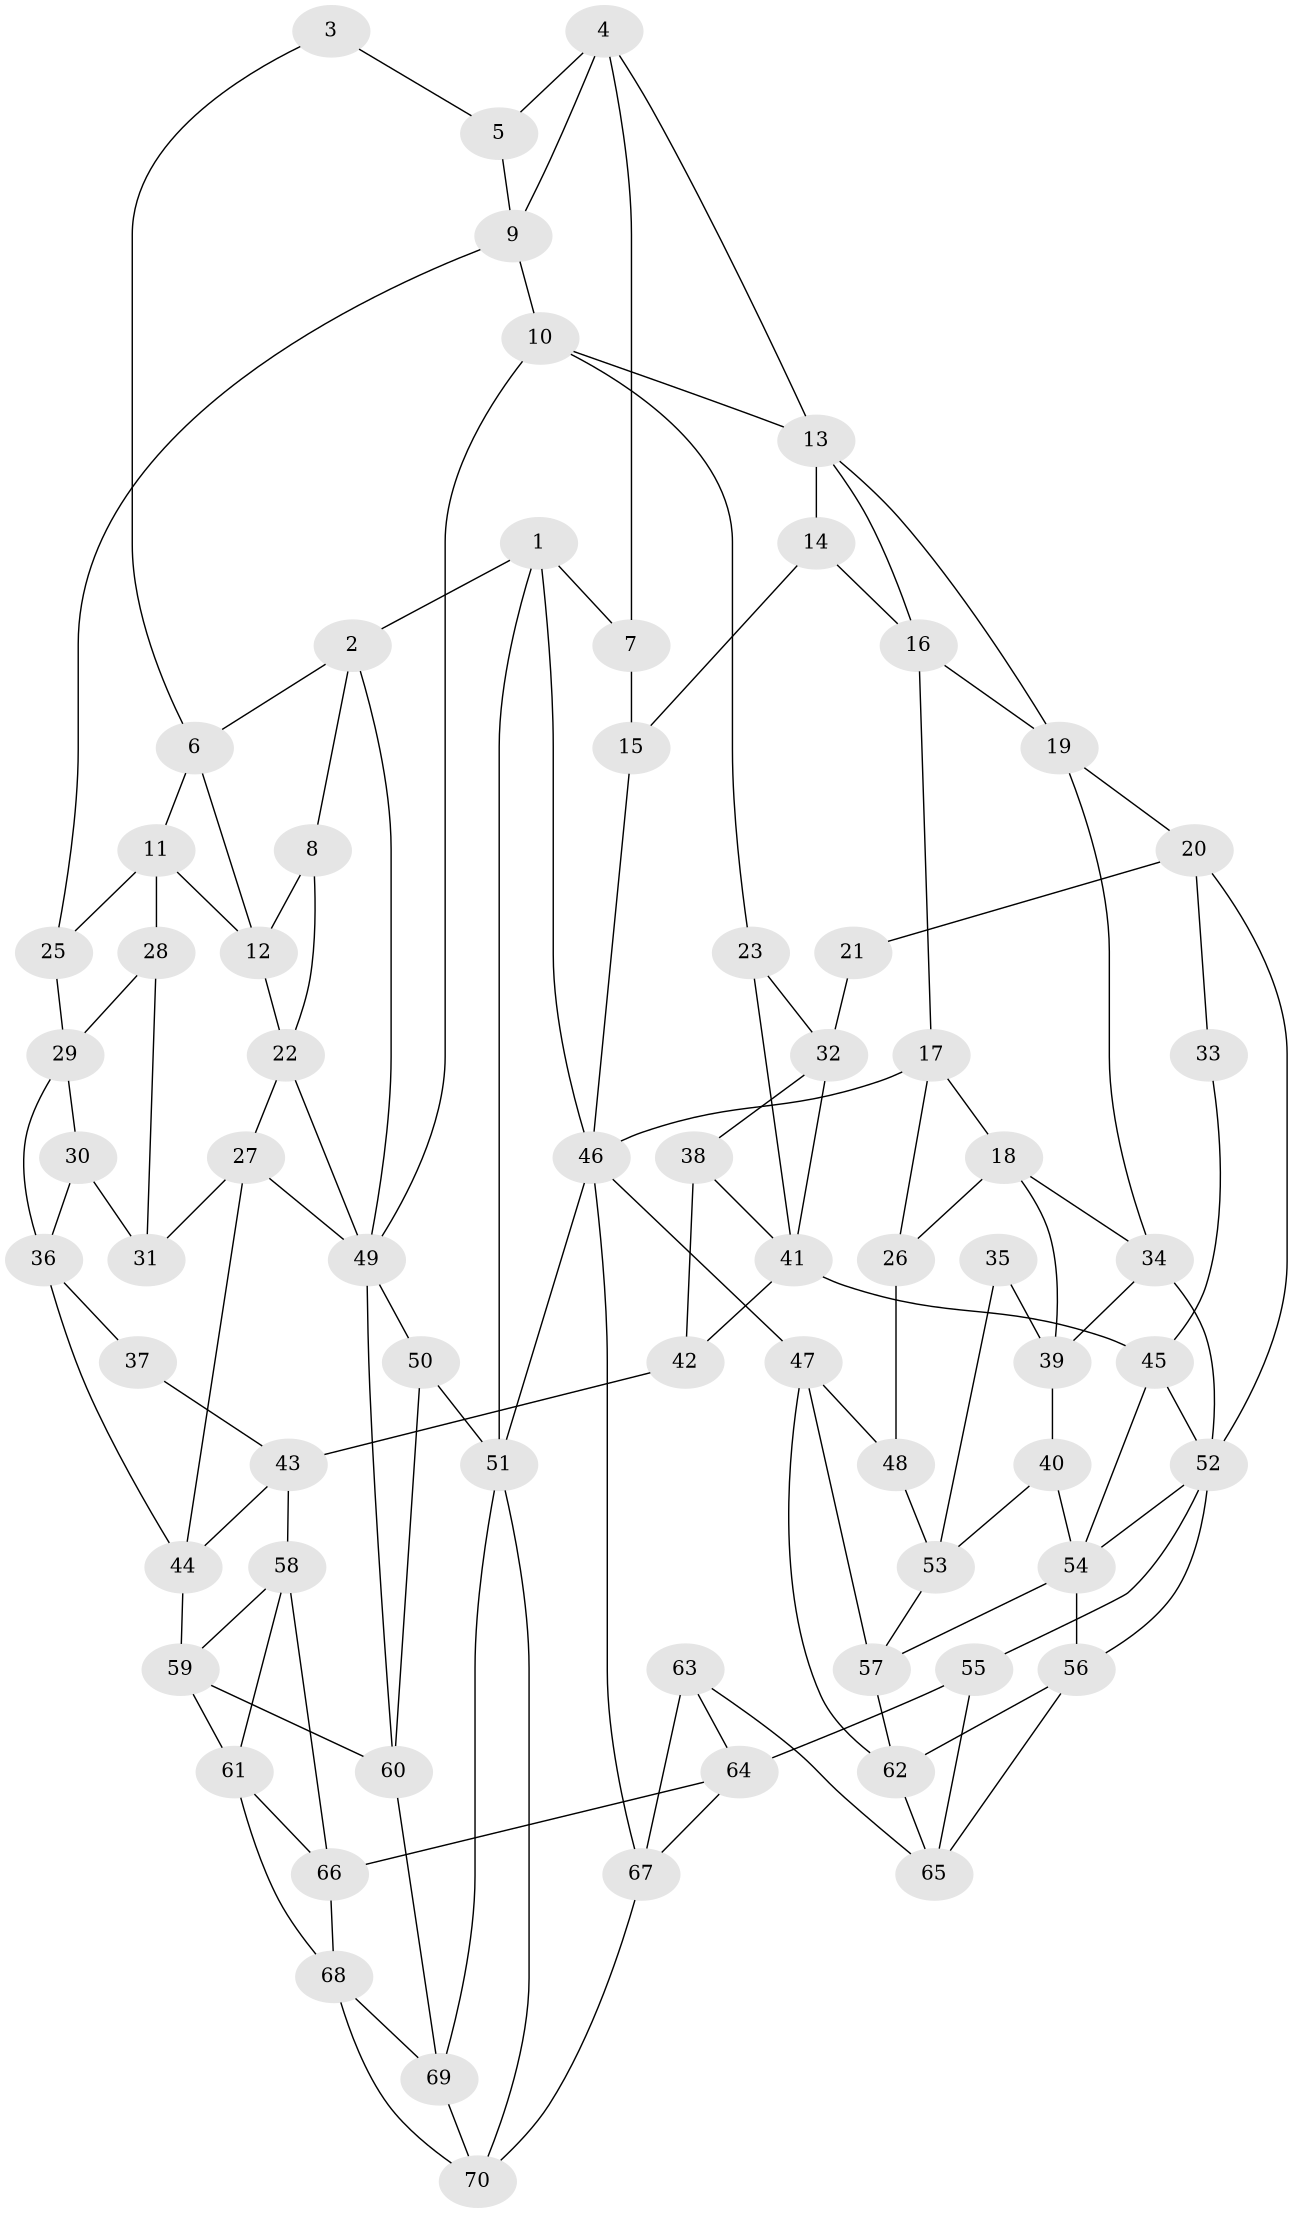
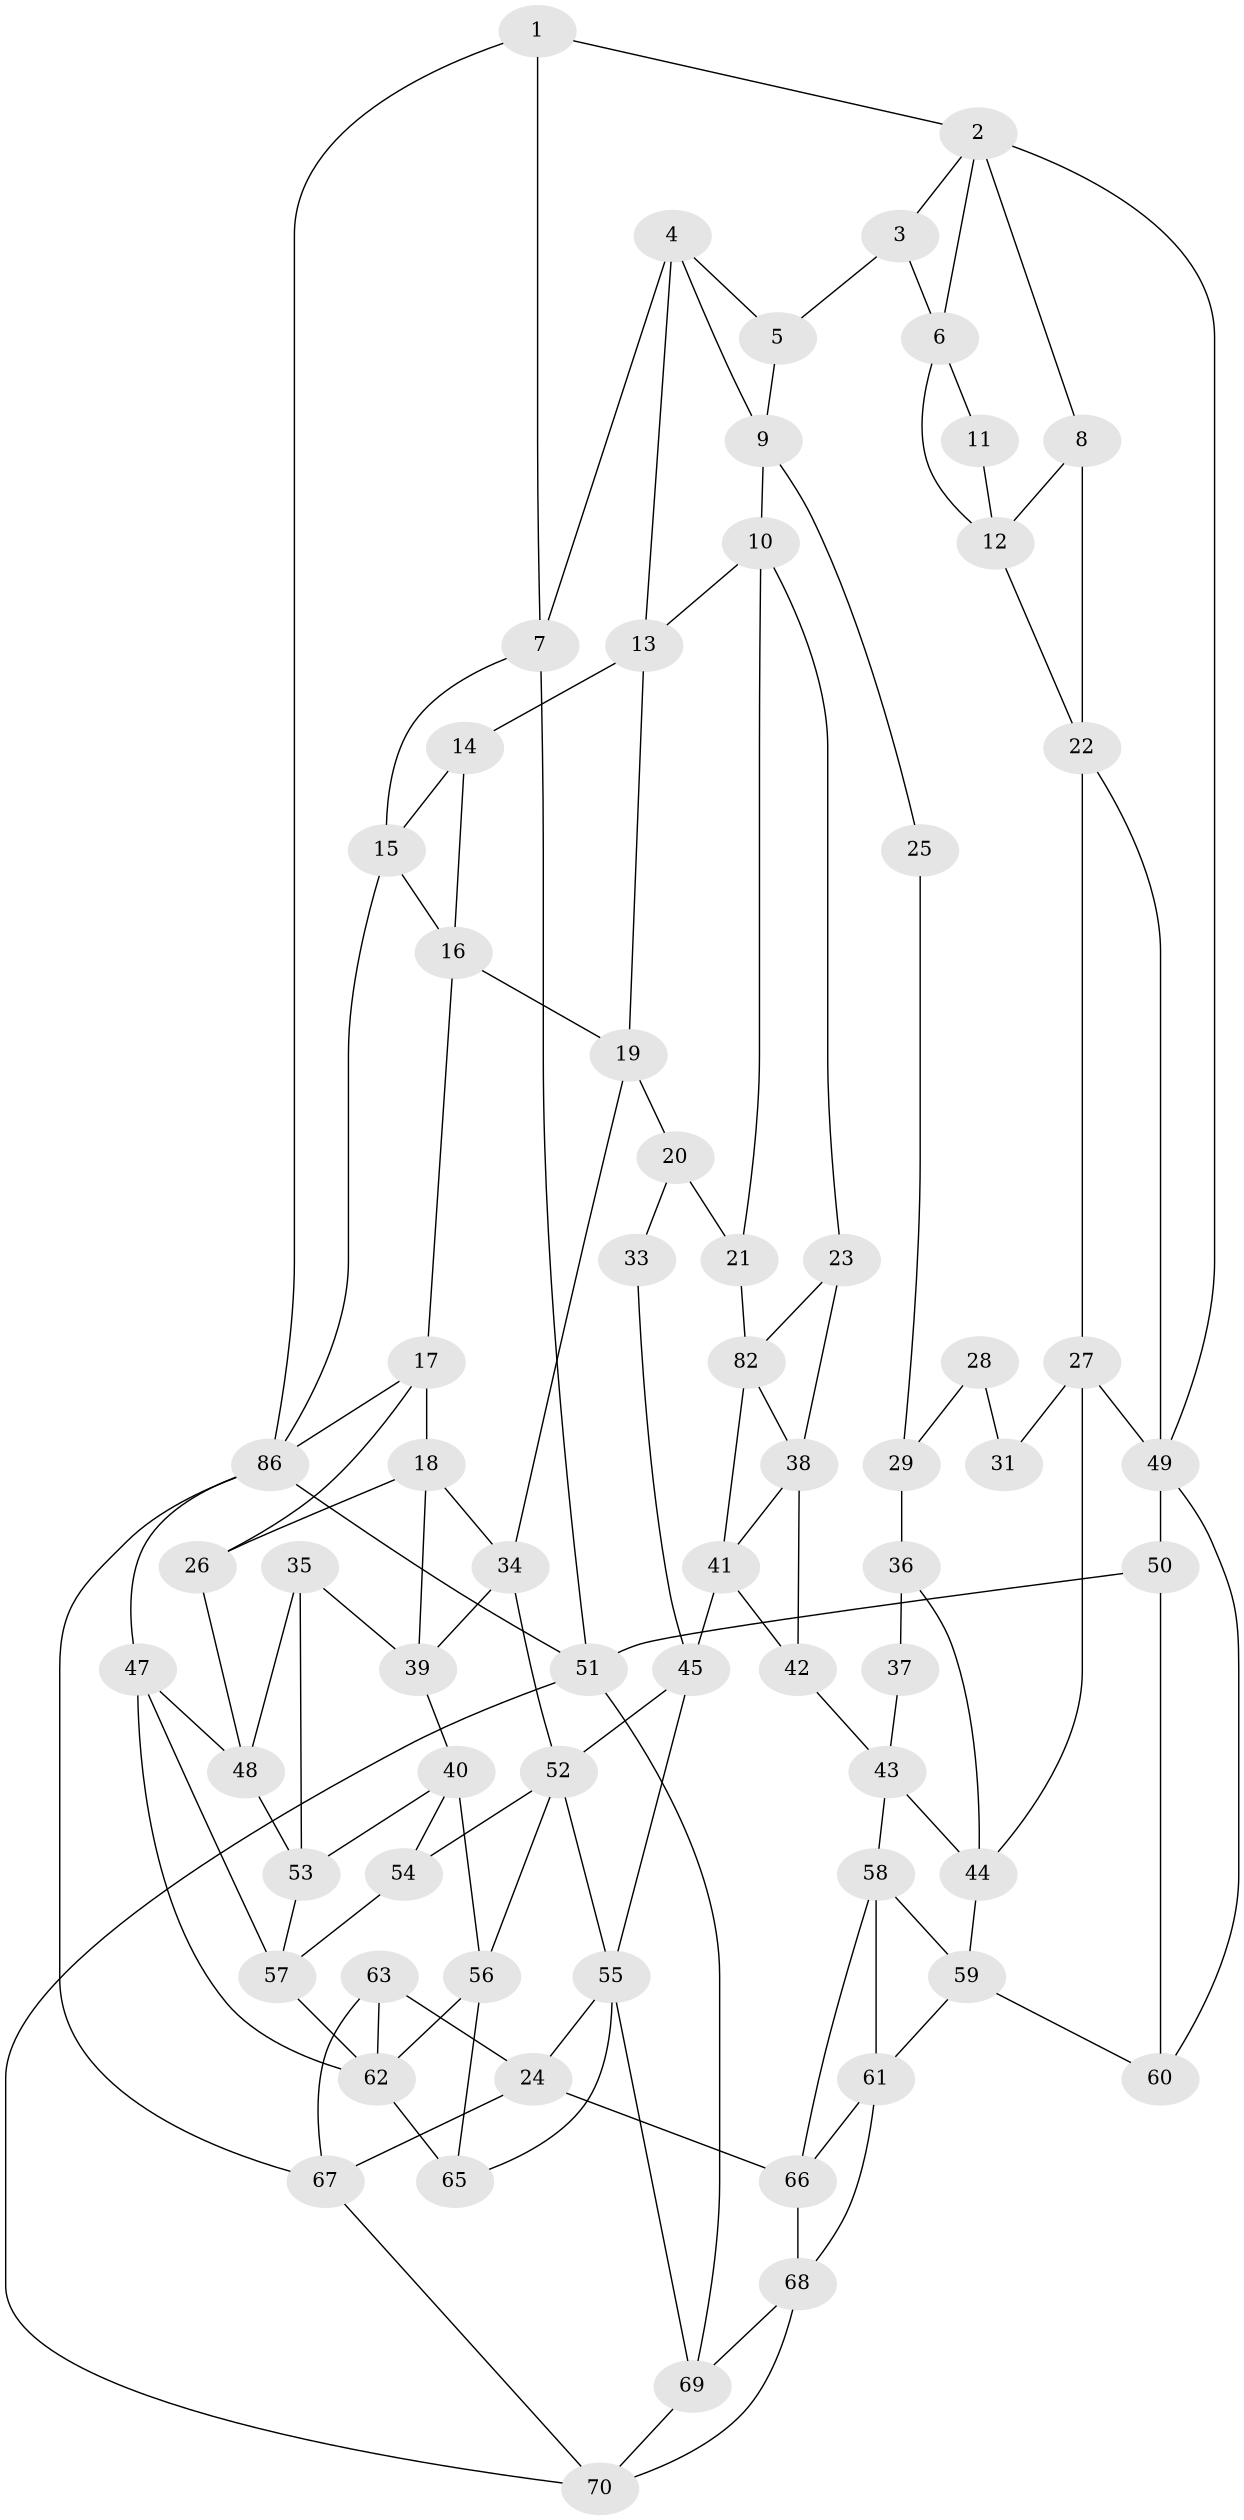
edge "2" -- "3": added
edge "13" -- "16": now "15" -- "16"
edge "10" -- "49": now "10" -- "21"
edge "11" -- "25": removed
edge "11" -- "28": removed
edge "1" -- "51": now "7" -- "51"
node "32": label "32" -> "82"
edge "23" -- "41": now "23" -- "38"
edge "20" -- "52": removed
node "30": removed
node "46": label "46" -> "86"
edge "45" -- "54": now "45" -- "55"
edge "54" -- "56": now "40" -- "56"
edge "35" -- "48": added
edge "63" -- "65": now "63" -- "62"
node "64": label "64" -> "24"
edge "60" -- "69": now "55" -- "69"
